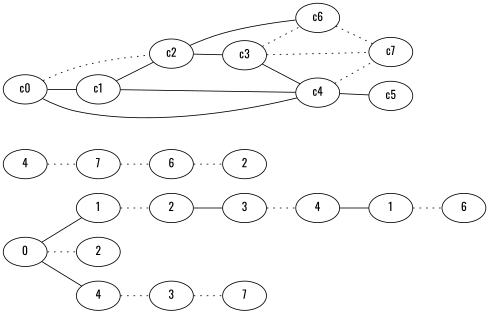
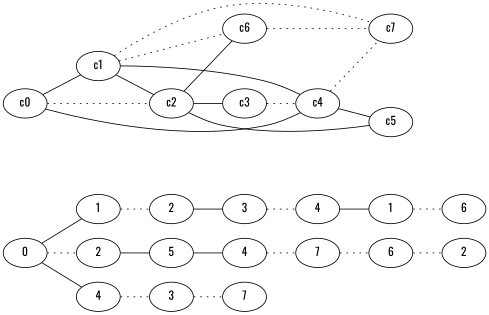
edge "c6" -- "c3": now "c6" -- "c1"
edge "c7" -- "c3": now "c7" -- "c1"
edge "c3" -- "c4": style solid -> dotted
edge "c2" -- "c5": added
node "5": added
